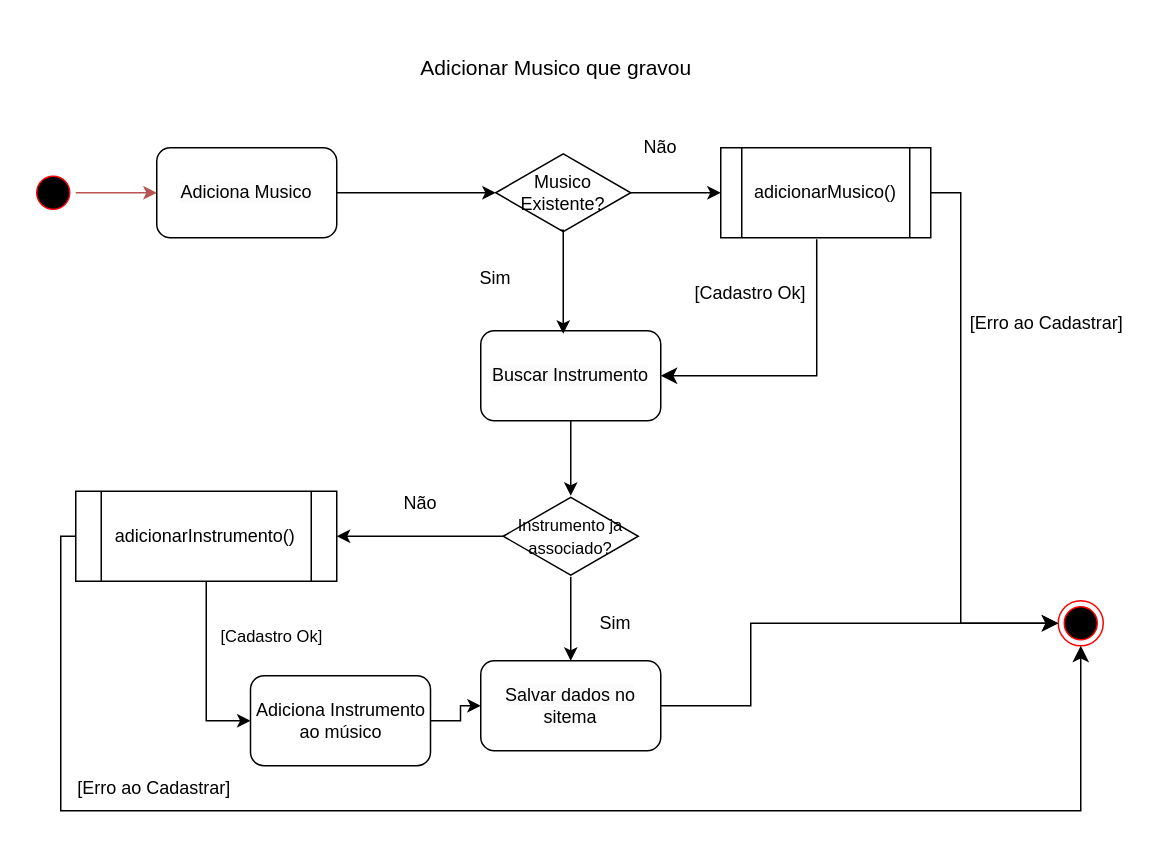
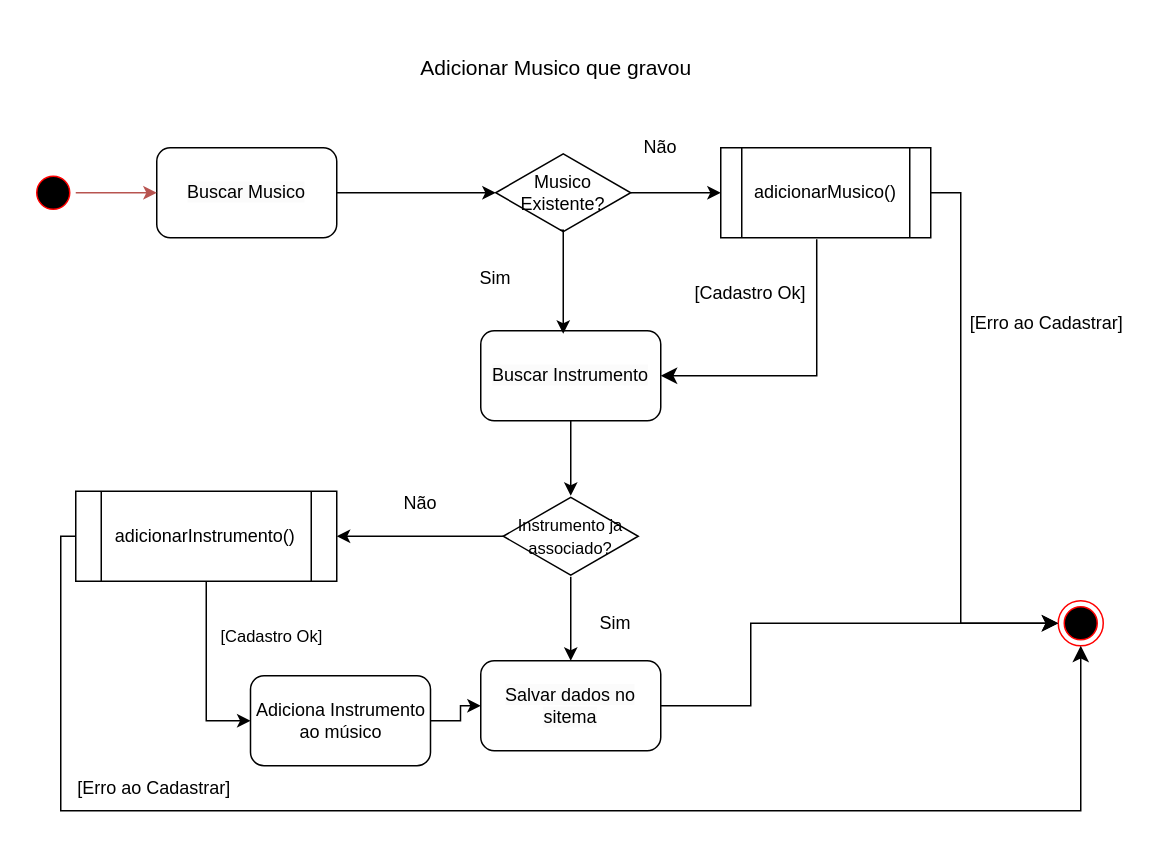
node "Adiciona Musico": label "Adiciona Musico" -> "Buscar Musico"
